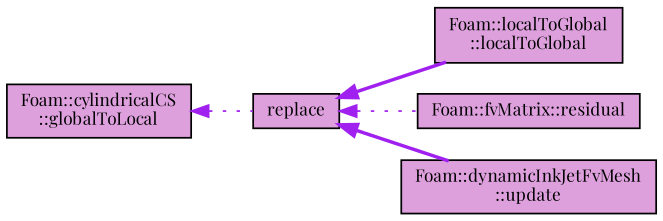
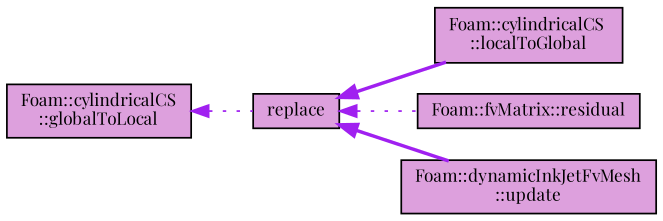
node "Foam::localToGlobal ::localToGlobal": label "Foam::localToGlobal ::localToGlobal" -> "Foam::cylindricalCS ::localToGlobal"
